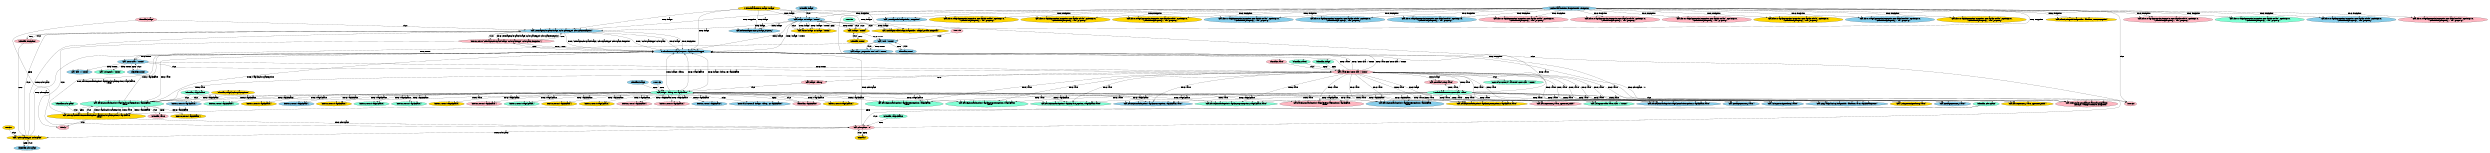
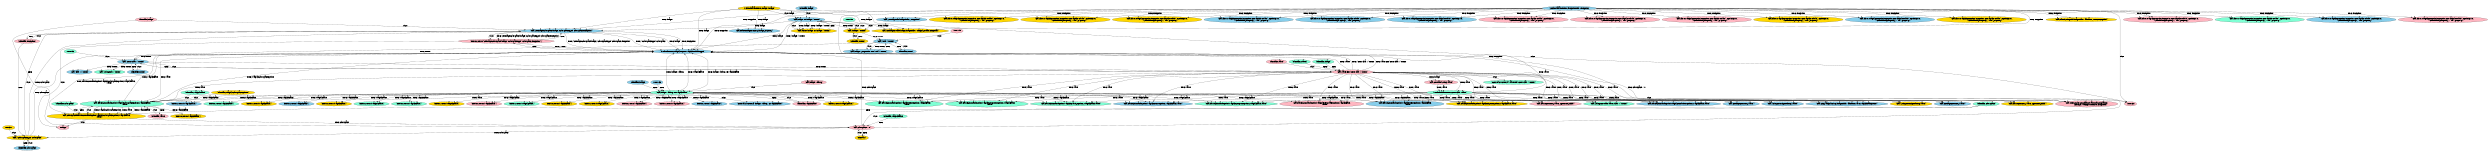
edge "(MethodParameterIn,ExceptionInfo *exception)" -> "(Call,image != (Image *) NULL)": now "(MethodParameterIn,ExceptionInfo *exception)" -> "(MethodReturn,MagickExport MagickBooleanType)"
edge "(MethodParameterIn,Image *image)" -> "(Call,image != (Image *) NULL)": label "DDG: image" -> "AST: image"
edge "(Call,image != (Image *) NULL)" -> "(Call,DeleteImageProperty(image,property))": removed, label "DDG: image"
edge "(Call,image->properties == (void *) NULL)" -> "(Call,(void *) NULL)": added, label "CFG:"
node "1000193": added
edge "(Call,value == (const char *) NULL)" -> "(Call,image->debug)": now "(Call,value == (const char *) NULL)" -> "(Call,(const char *) NULL)"
edge "(Call,value == (const char *) NULL)" -> "(Call,StringToDouble(value,(char **) NULL))": label "DDG: image" -> "DDG: value"
edge "(MethodParameterIn,const char *value)" -> "(Call,ConstantString(value))": reversed
node "(Block,)": label "(Block,)" -> "(Image,)"
